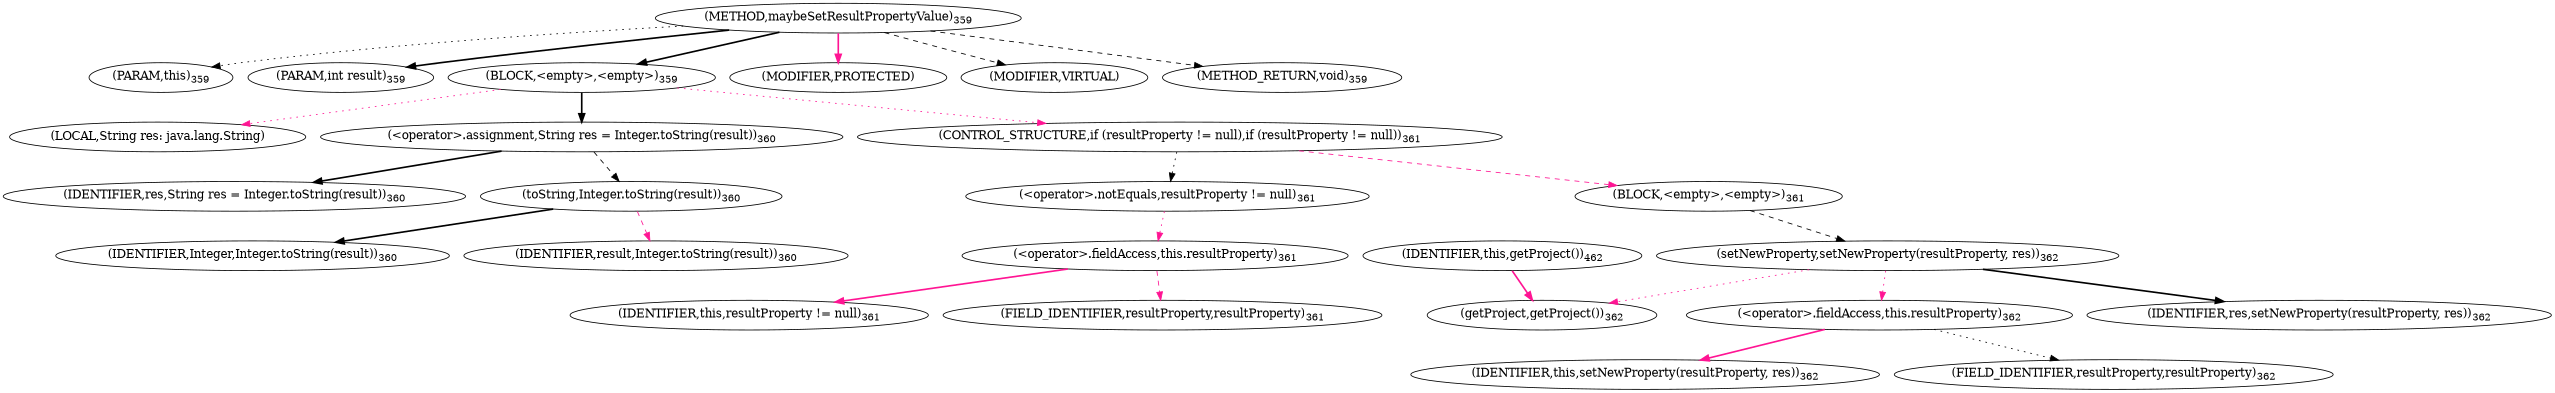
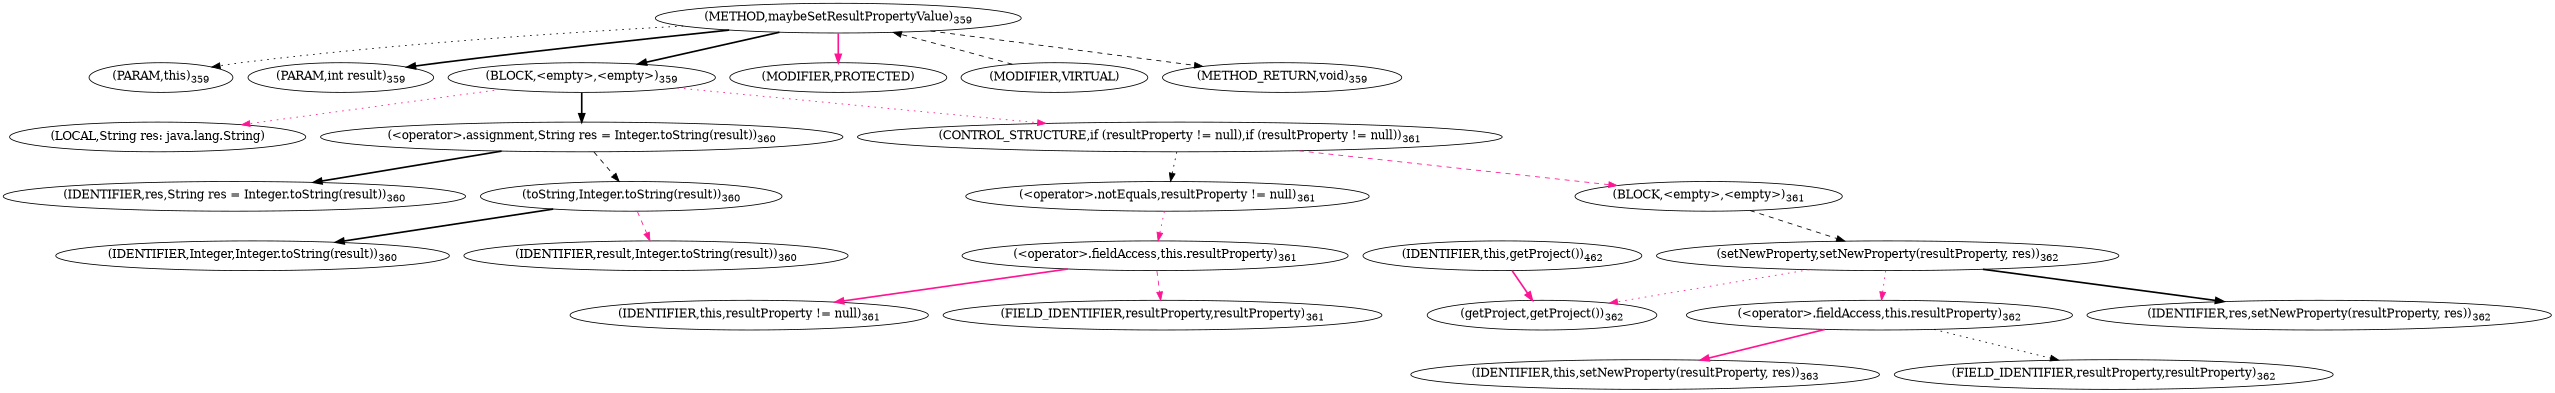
edge "(METHOD,maybeSetResultPropertyValue)" -> "(MODIFIER,VIRTUAL)": reversed
node "(IDENTIFIER,this,setNewProperty(resultProperty, res))": text "362" -> "363"
